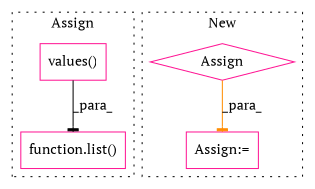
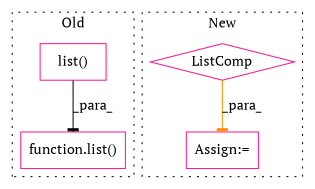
cluster "Assign": label "Assign" -> "Old"
node "values()": label "values()" -> "list()"
node "Assign": label "Assign" -> "ListComp"
